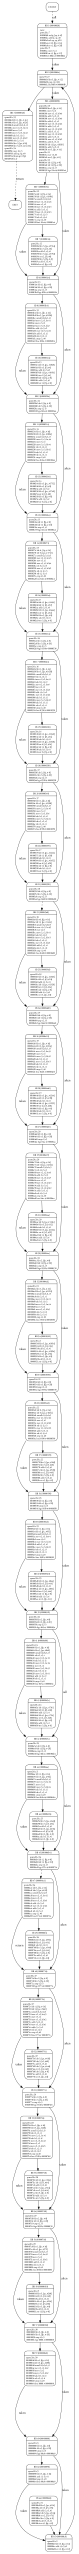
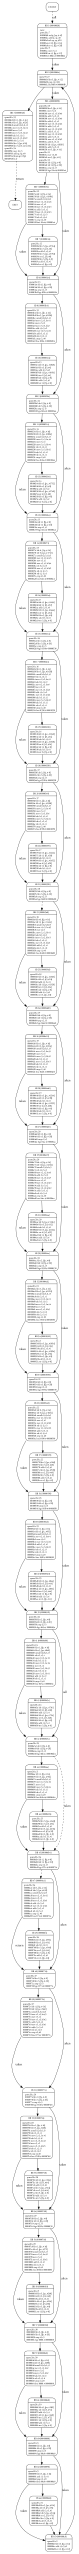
edge "BB 8 (000081b4)" -> "BB 9 (00008204)": removed, label "taken"
edge "BB 42 (0000865c)" -> "BB 45 (000086b4)": style solid -> dashed
node "BB 52 (00008754)": removed
node "BB 61 (00008868)": added
edge "BB 62 (00008898)" -> "BB 64 (000088a8)": added
